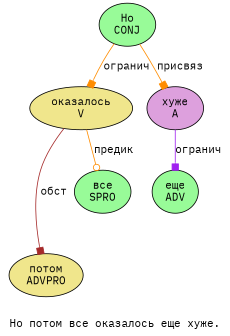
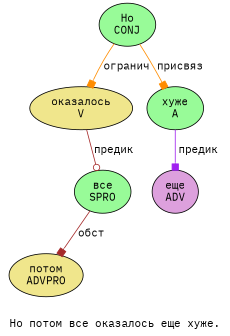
node "хуже A": fillcolor plum -> palegreen
edge "оказалось V" -> "все SPRO": color darkorange -> brown
edge "хуже A" -> "еще ADV": label "огранич" -> "предик"
edge "оказалось V" -> "потом ADVPRO": now "все SPRO" -> "потом ADVPRO"
node "еще ADV": fillcolor palegreen -> plum
